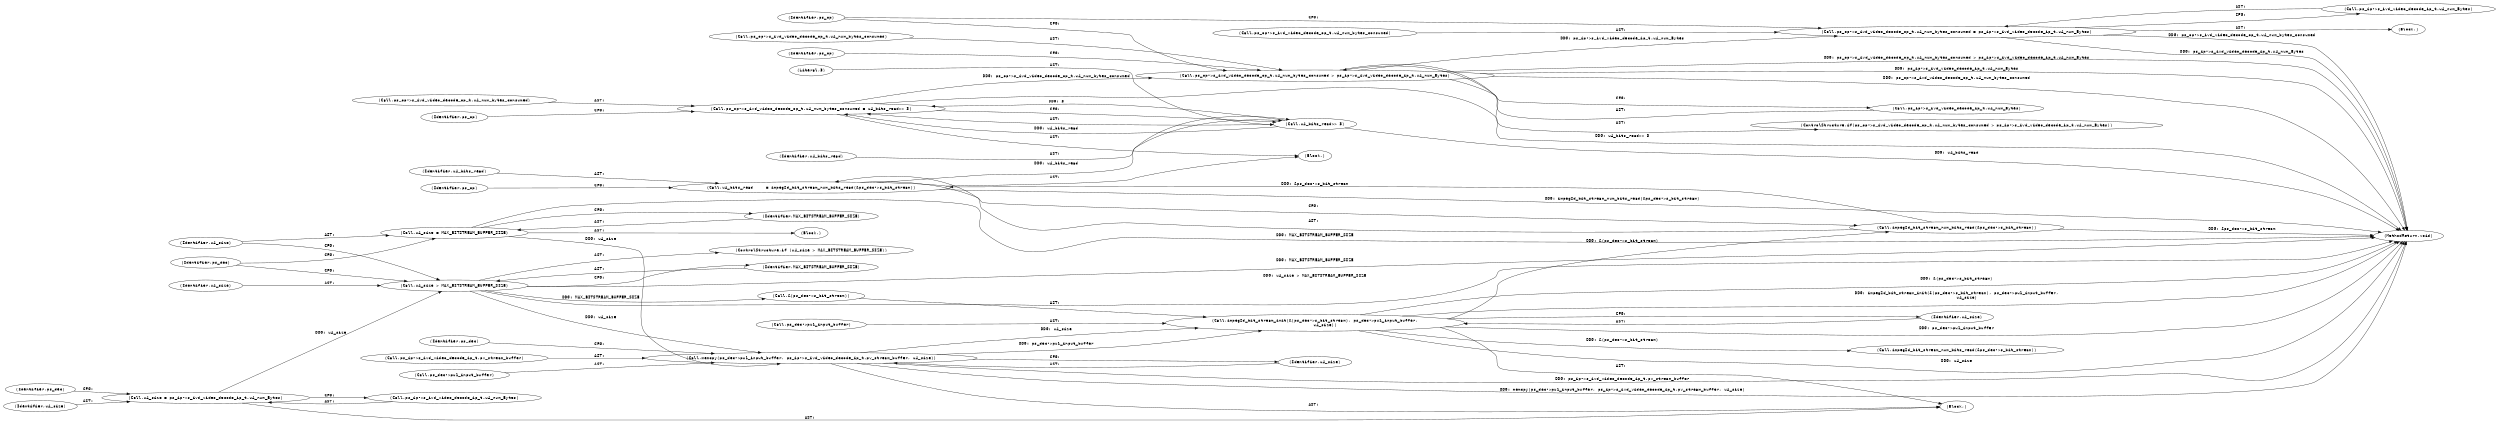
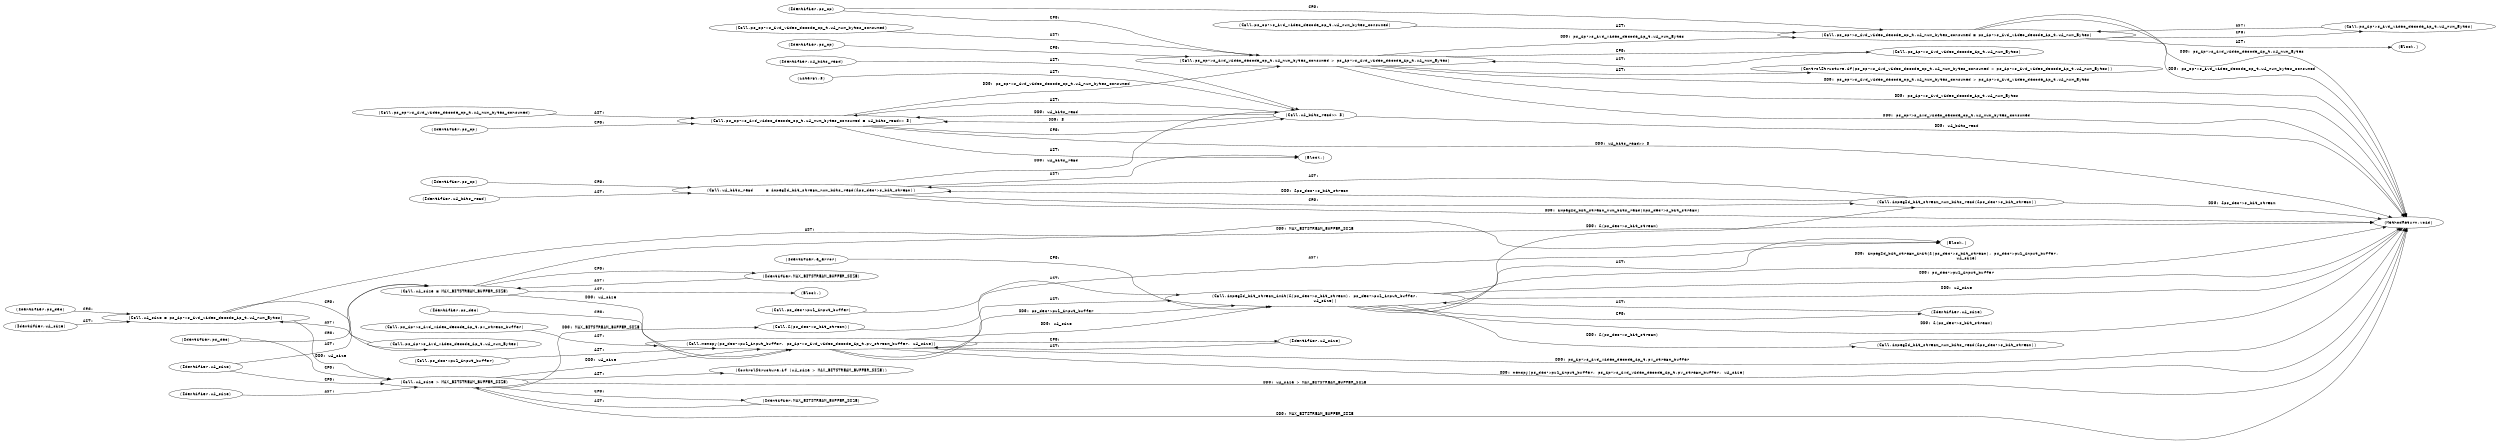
node "(Identifier,e_error)": added
